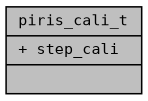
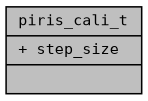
node "piris_cali_t": text "+ step_cali" -> "+ step_size"
